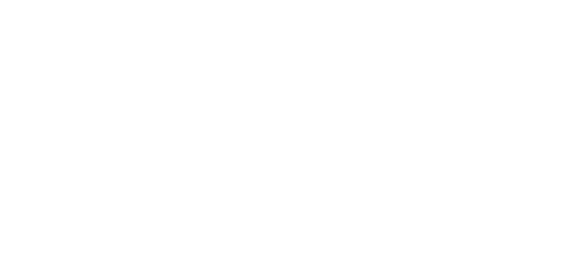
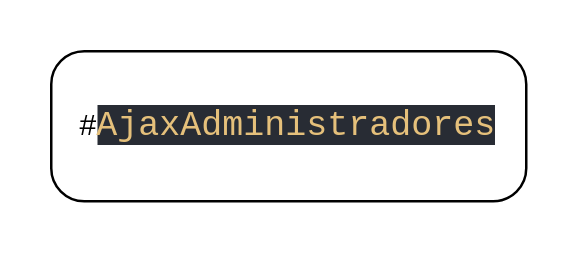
node "#AjaxAdministradores": added
